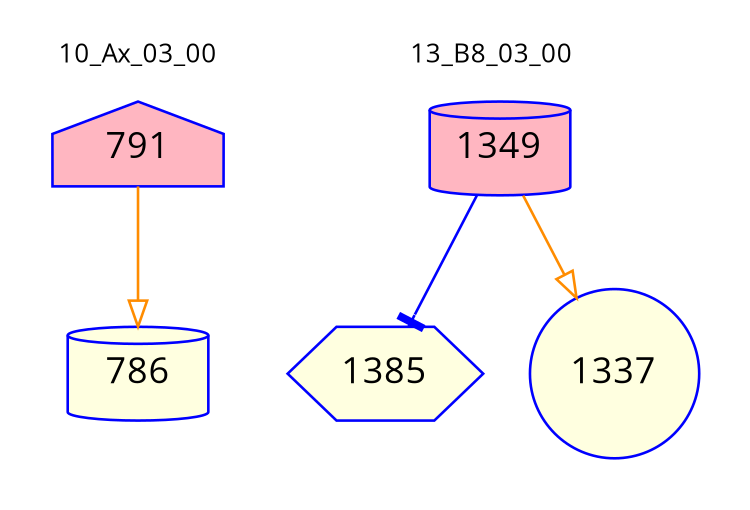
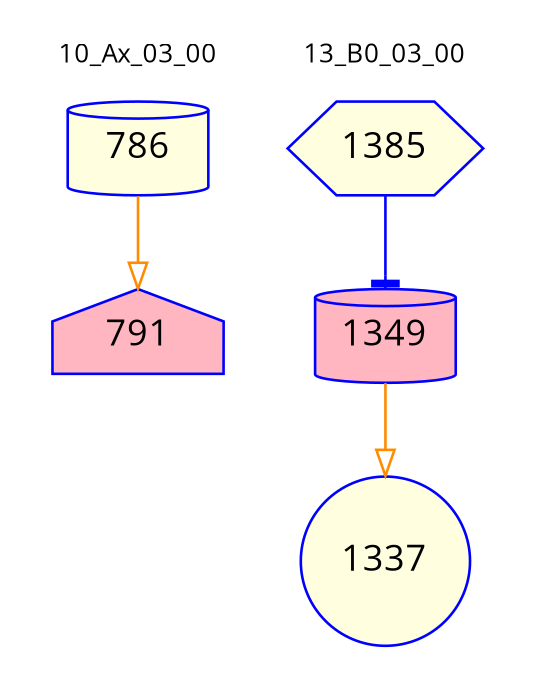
cluster "13_B8_03_00": label "13_B8_03_00" -> "13_B0_03_00"
edge "791" -> "786": reversed
edge "1349" -> "1385": reversed
